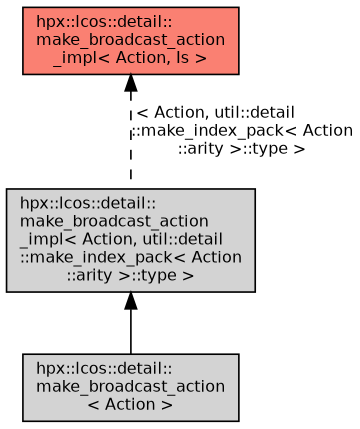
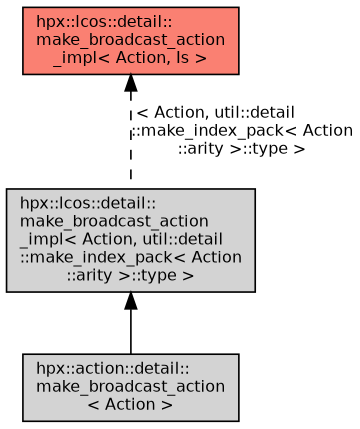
node "hpx::lcos::detail:: make_broadcast_action < Action >": label "hpx::lcos::detail:: make_broadcast_action < Action >" -> "hpx::action::detail:: make_broadcast_action < Action >"
